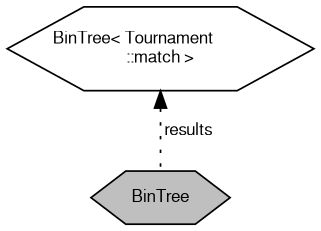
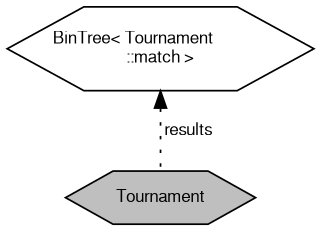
node "BinTree": label "BinTree" -> "Tournament"
